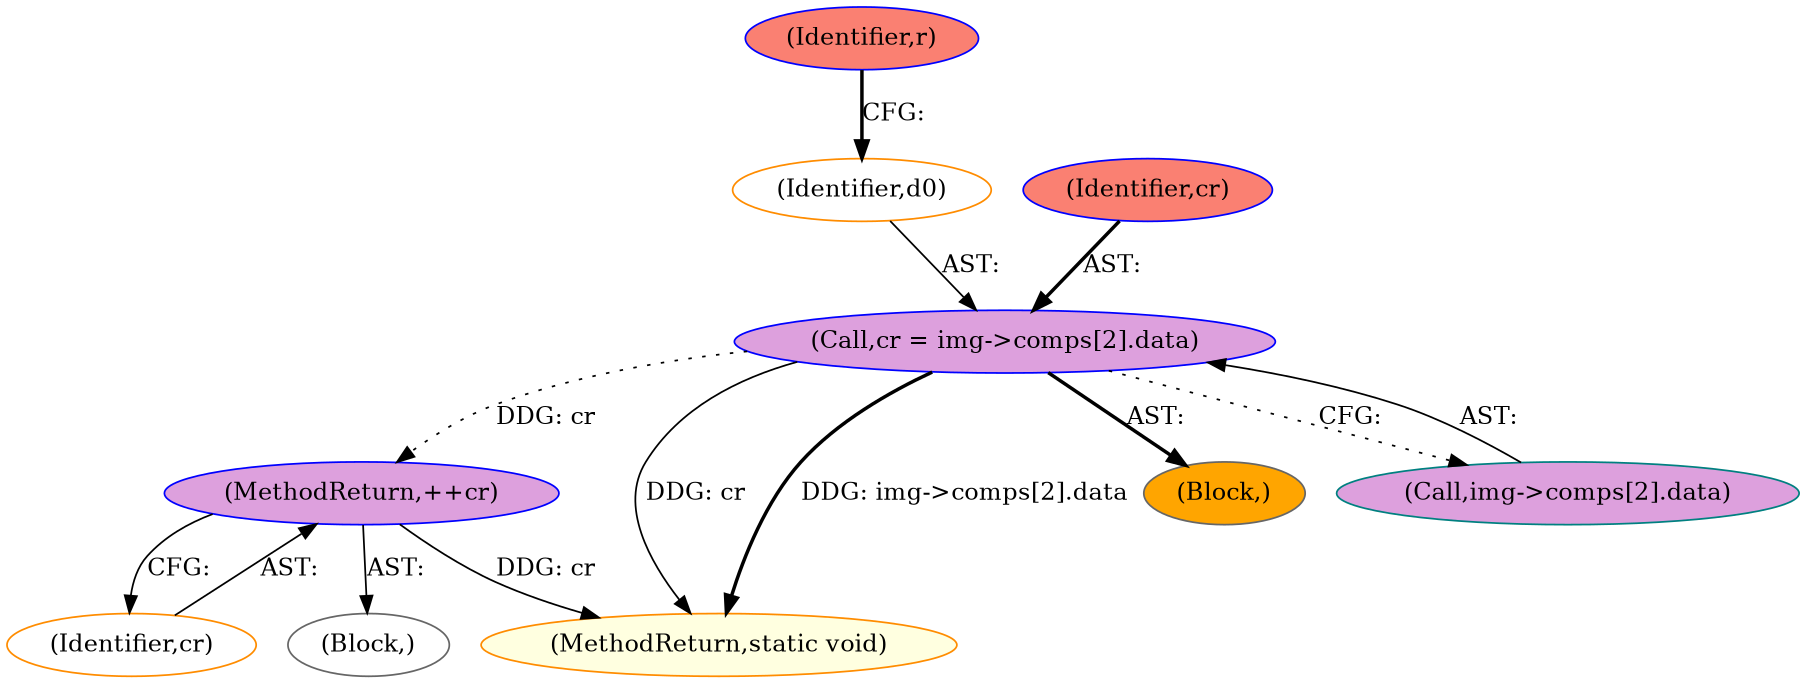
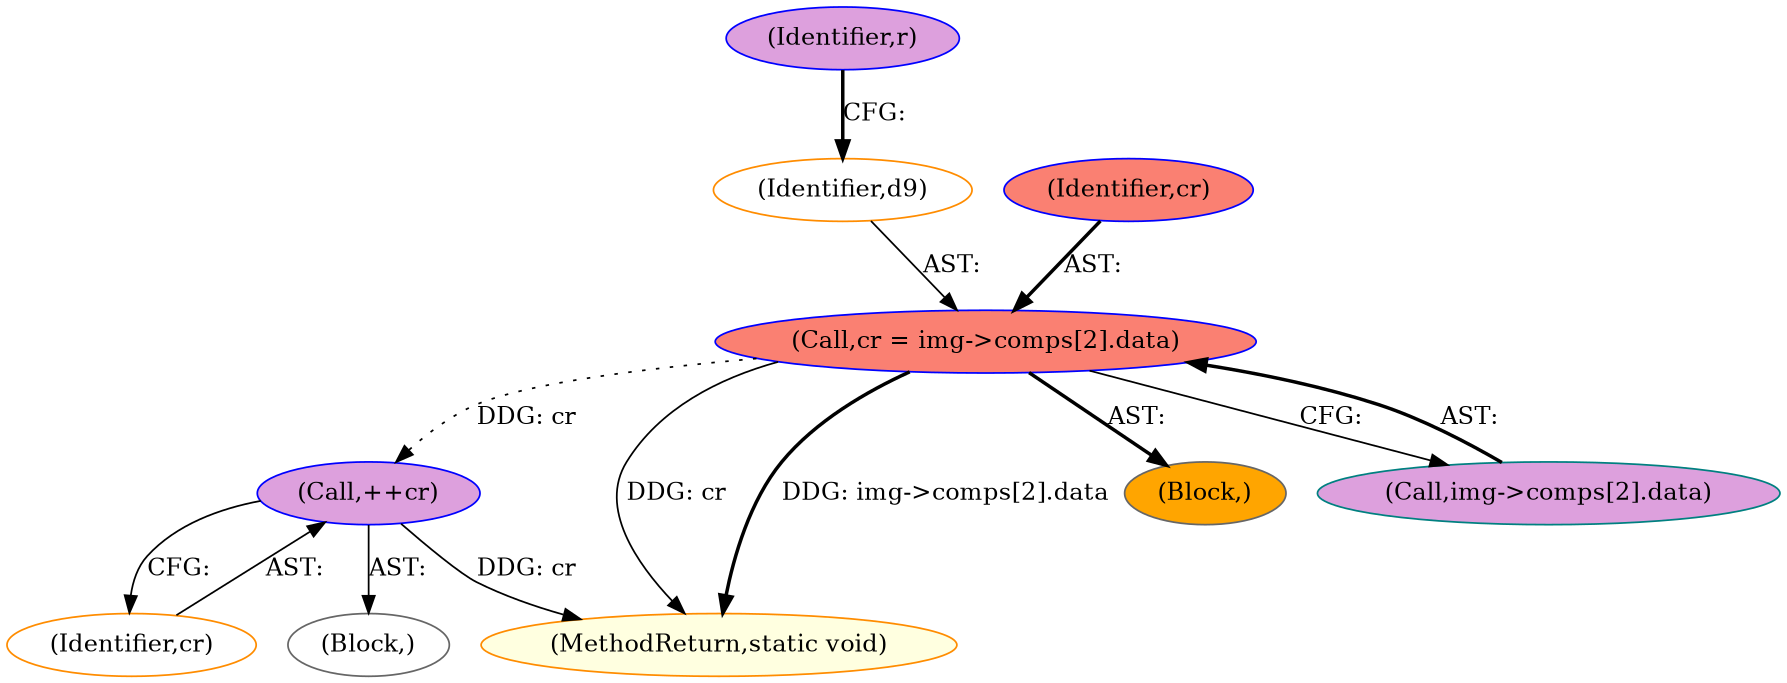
node "(Identifier,r)": fillcolor salmon -> plum
node "(Identifier,d0)": label "(Identifier,d0)" -> "(Identifier,d9)"
node "(Call,cr = img->comps[2].data)": fillcolor plum -> salmon
edge "(Call,img->comps[2].data)" -> "(Call,cr = img->comps[2].data)": style solid -> bold
edge "(Call,cr = img->comps[2].data)" -> "(Call,img->comps[2].data)": style dotted -> solid
node "(MethodReturn,++cr)": label "(MethodReturn,++cr)" -> "(Call,++cr)"
